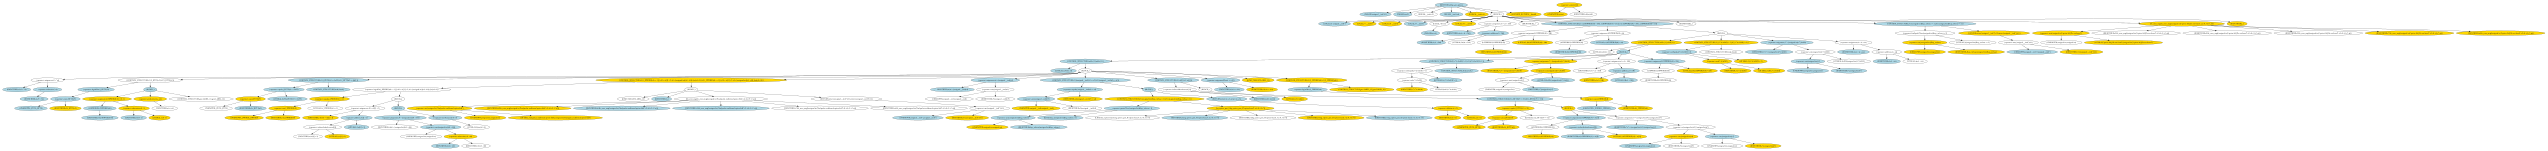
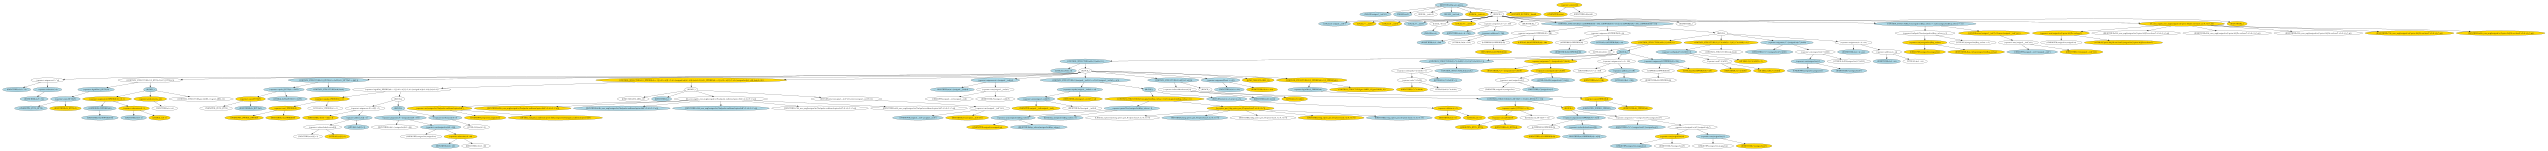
node "(<operator>.and,v7 & 0x202)": fillcolor gold -> white
node "(LITERAL,2,LODWORD(v9) = v6[2])": removed
